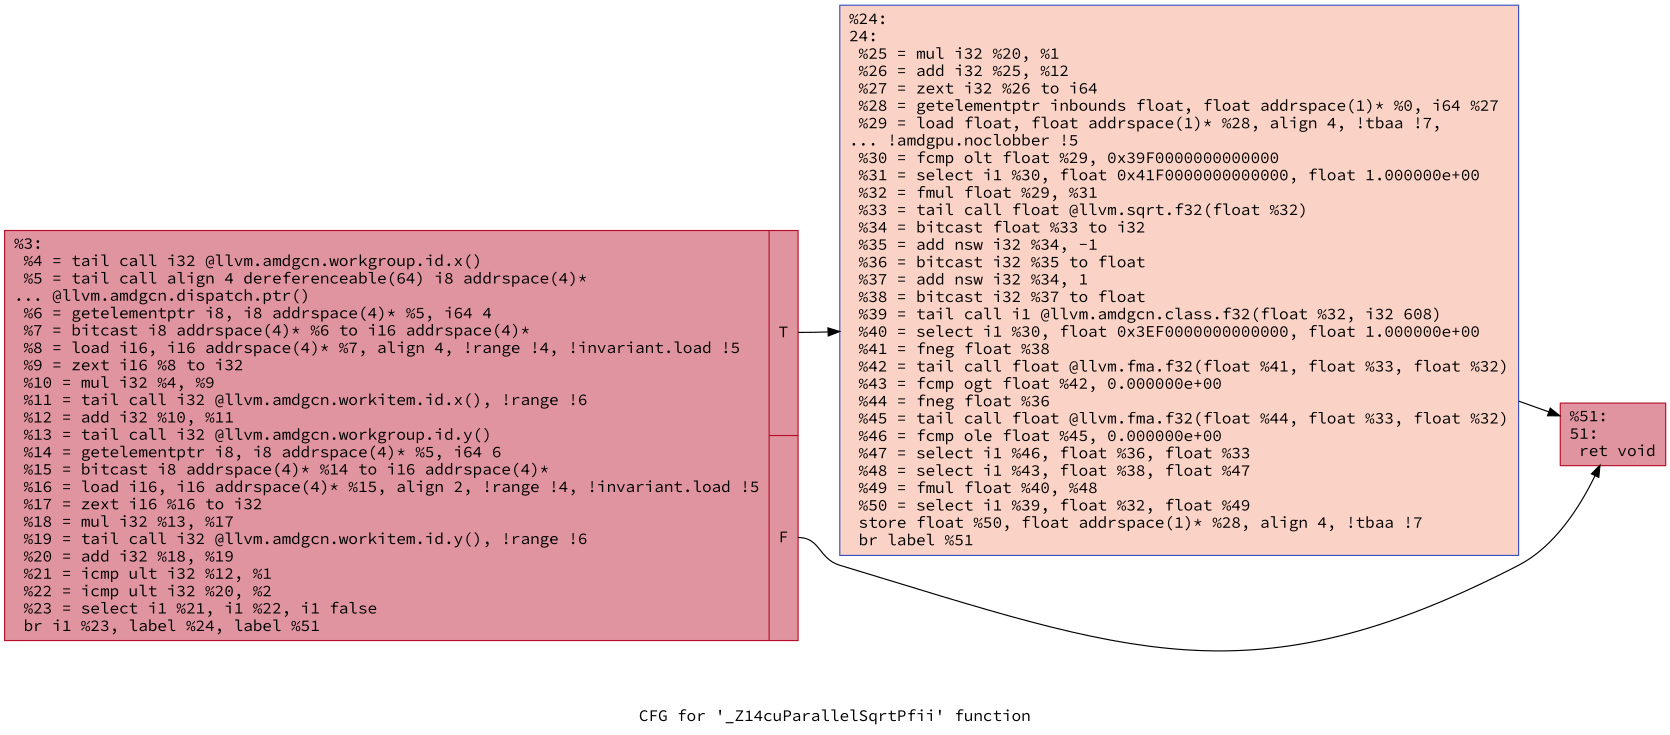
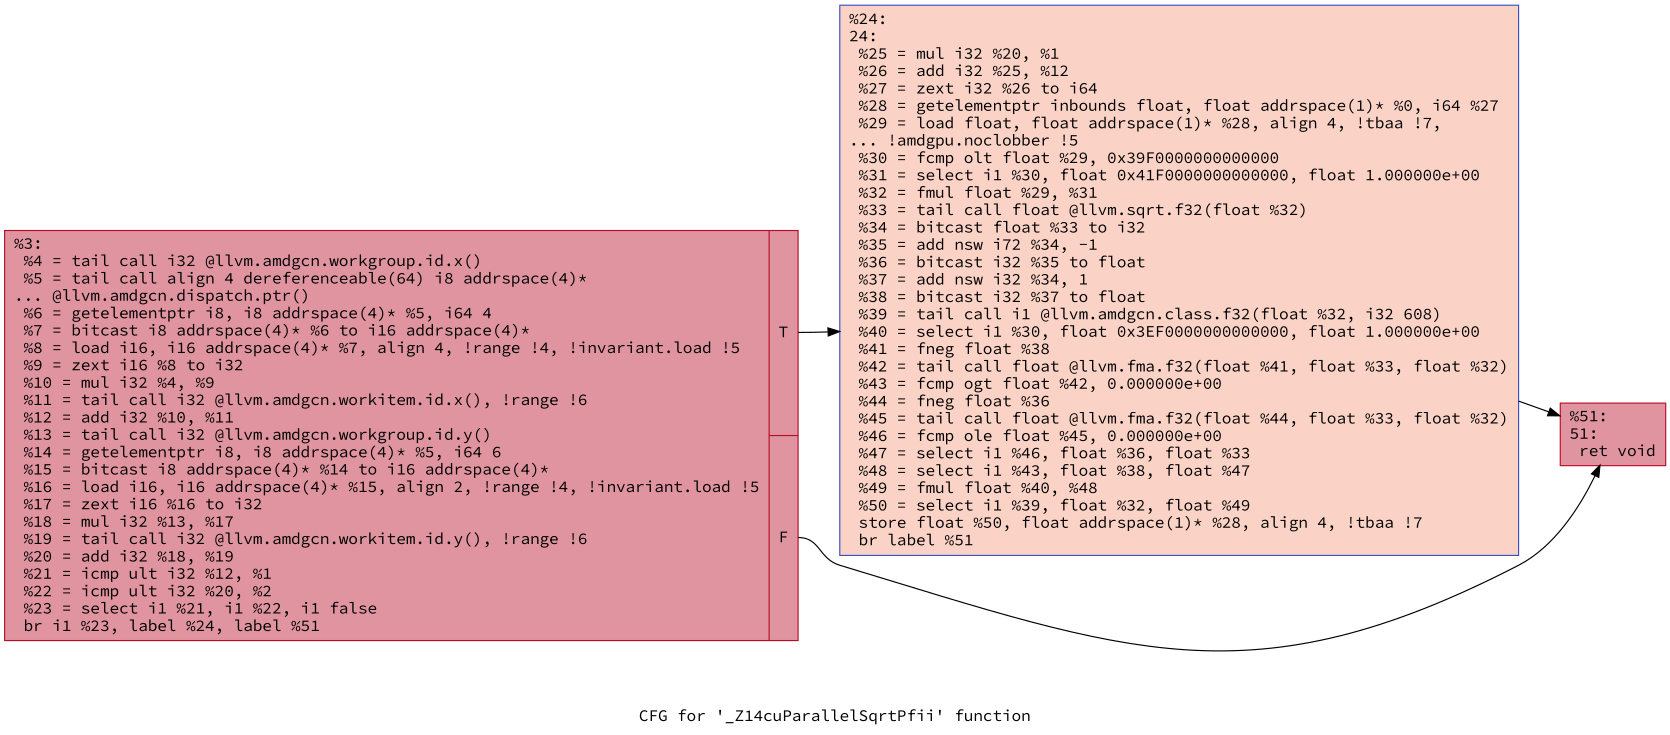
node "%24:": text "%35 = add nsw i32 %34, -1" -> "%35 = add nsw i72 %34, -1"
